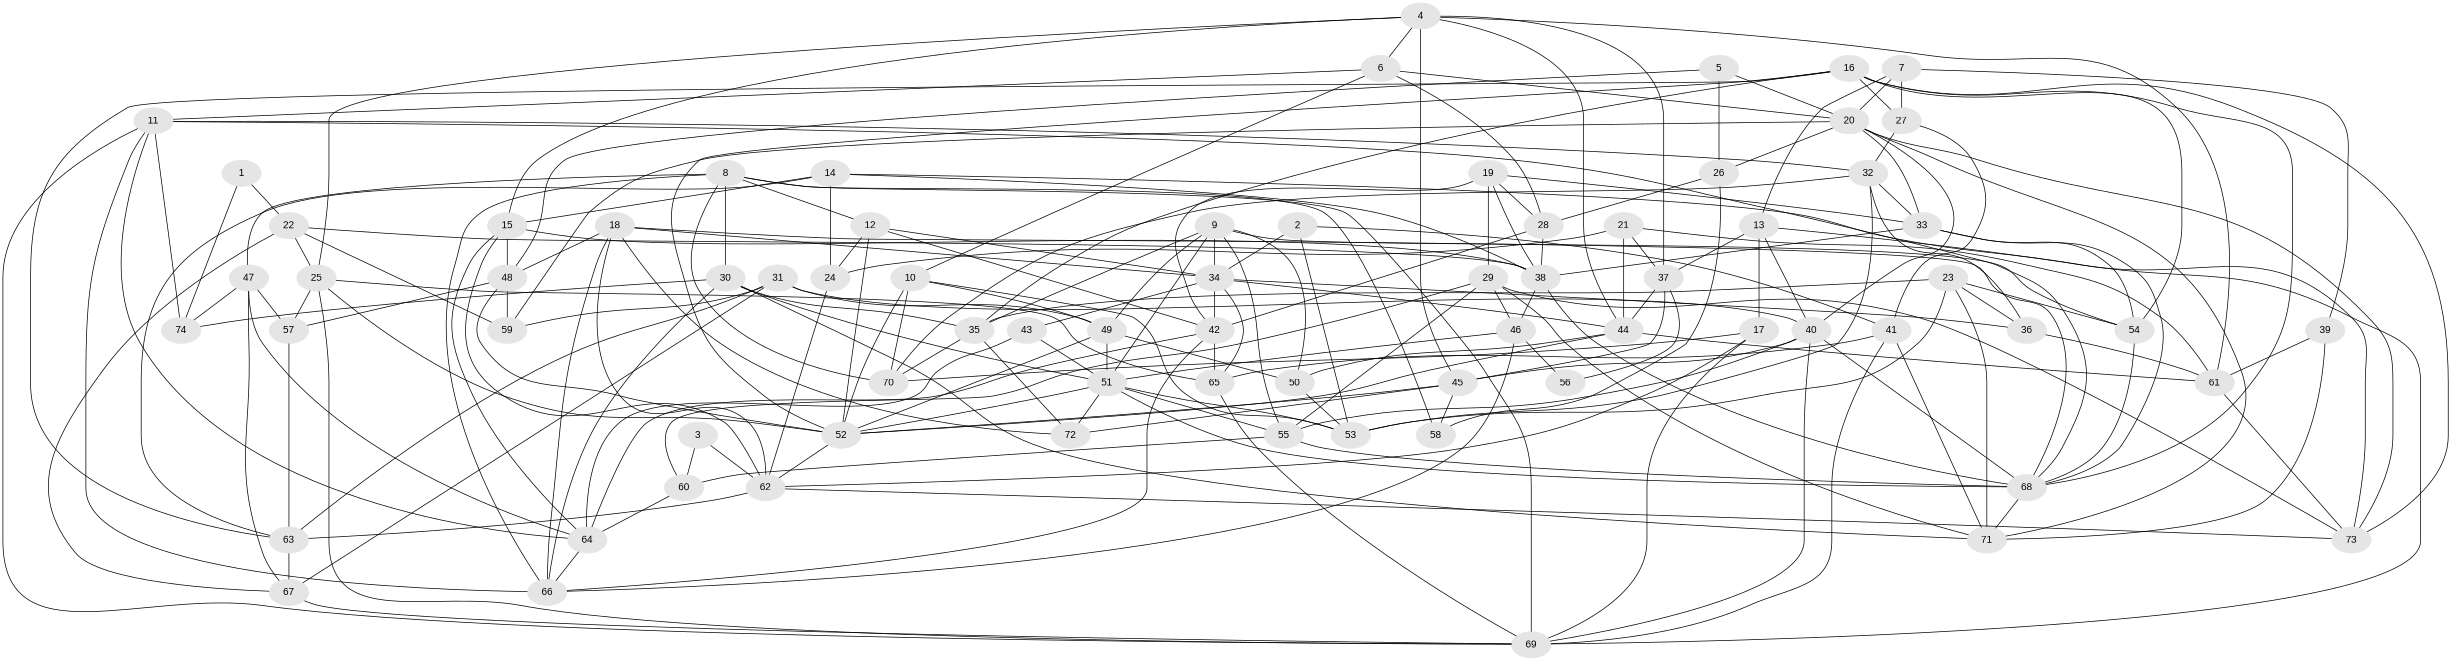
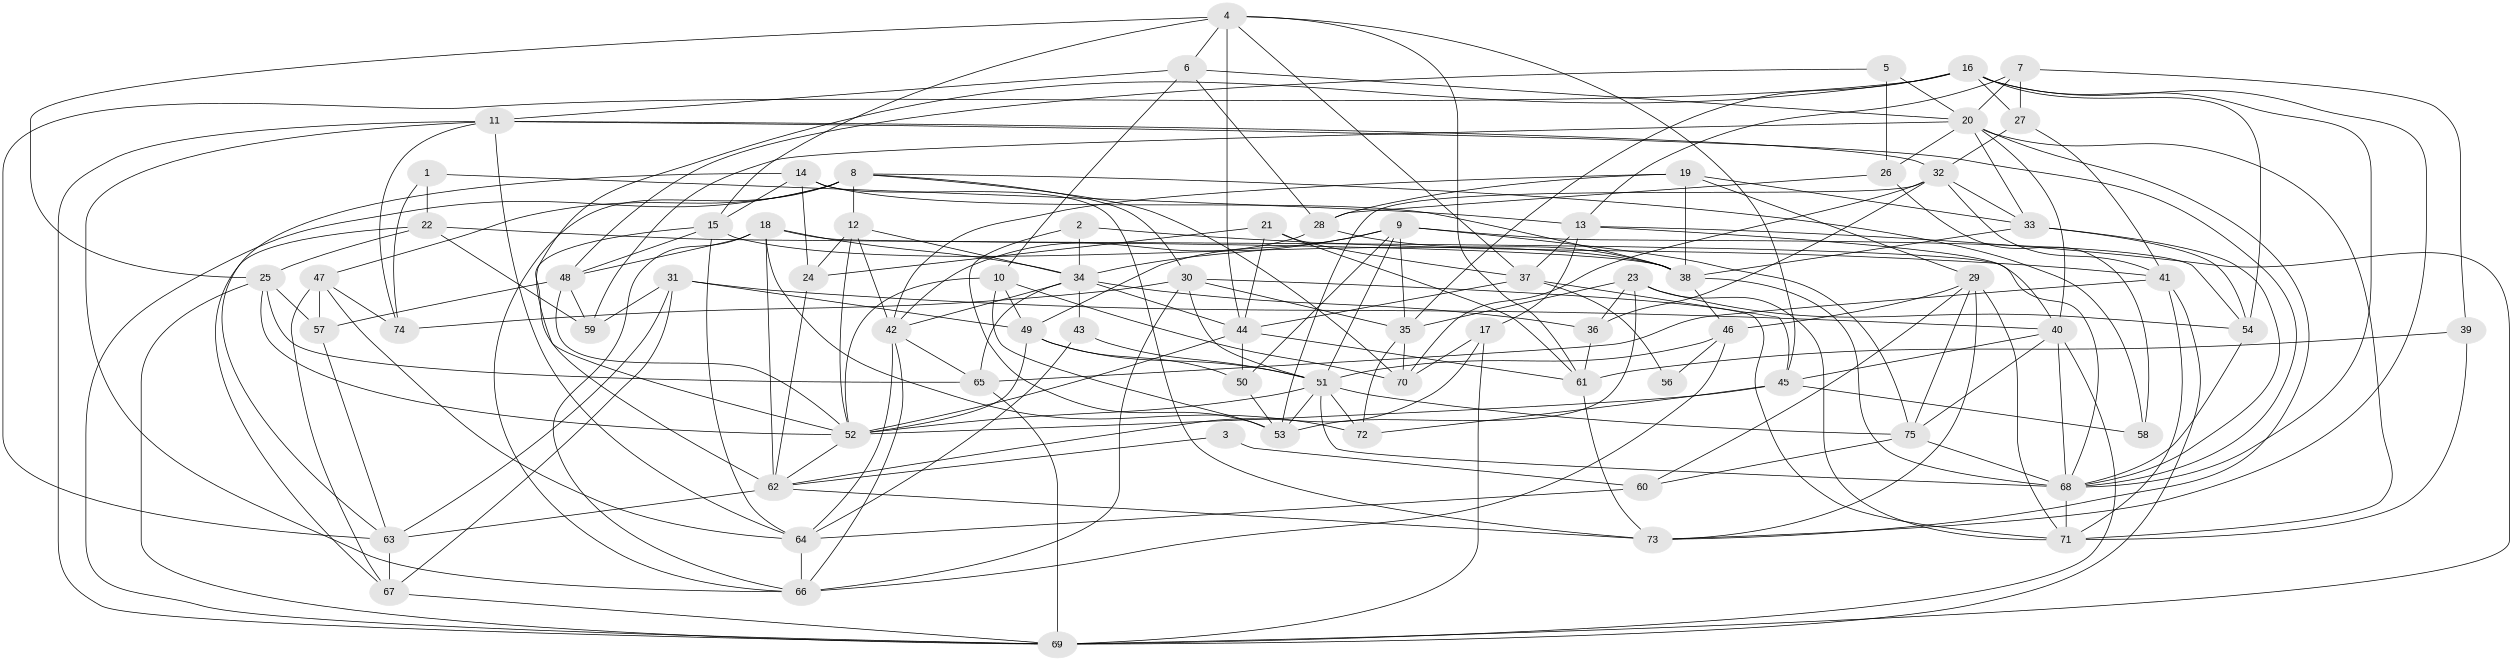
edge "1" -- "13": added
edge "32" -- "41": added
node "55": label "55" -> "75"
